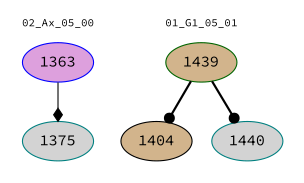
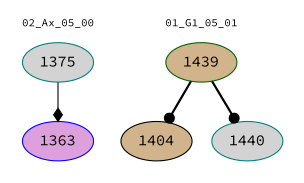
edge "1363" -> "1375": reversed
